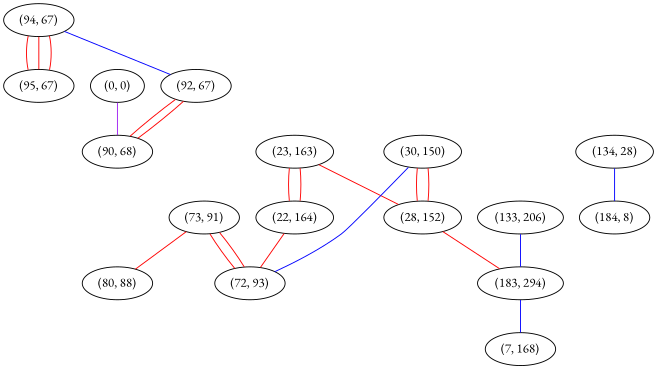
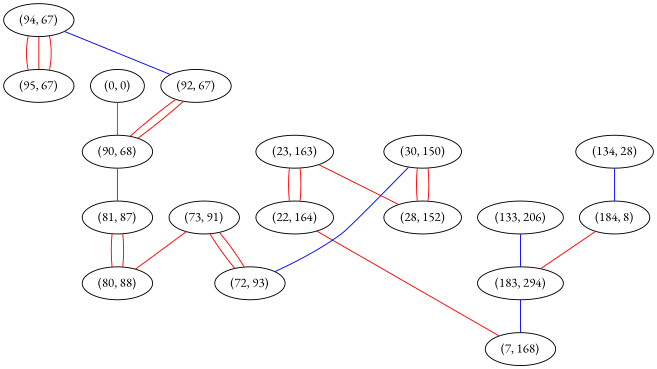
node "(81, 87)": added
edge "(22, 164)" -- "(72, 93)": now "(22, 164)" -- "(7, 168)"
edge "(28, 152)" -- "(183, 294)": now "(184, 8)" -- "(183, 294)"
